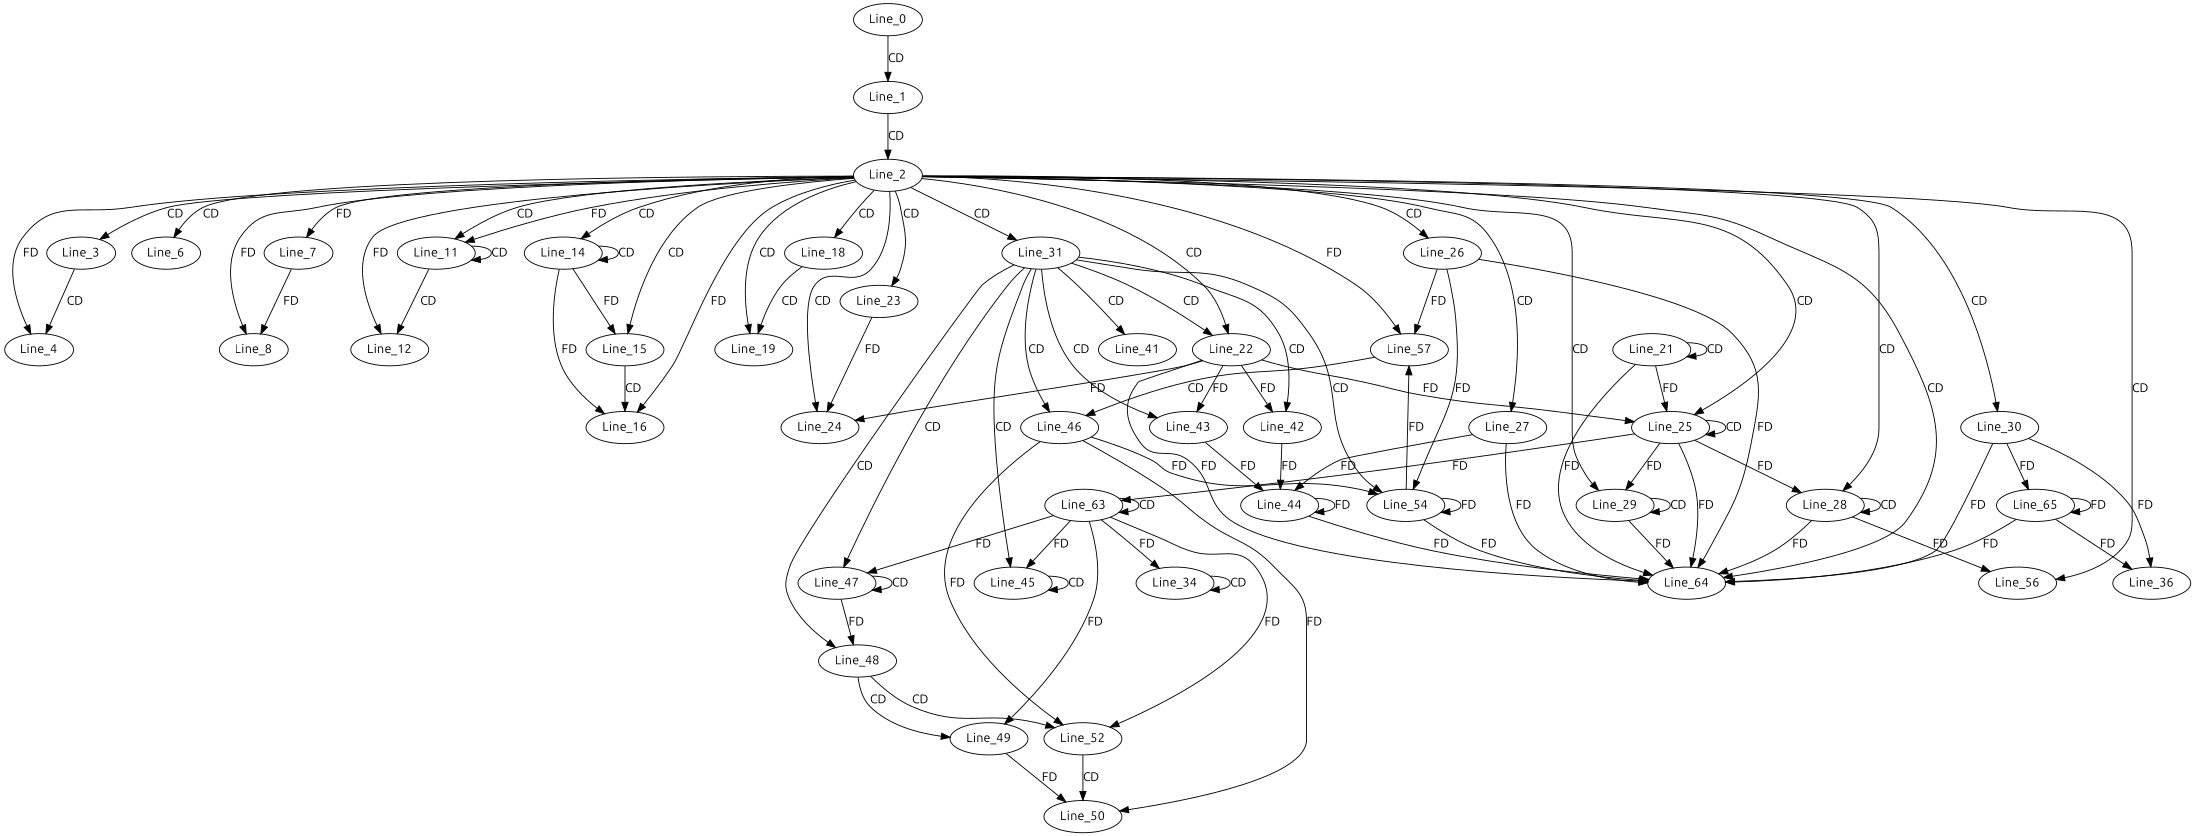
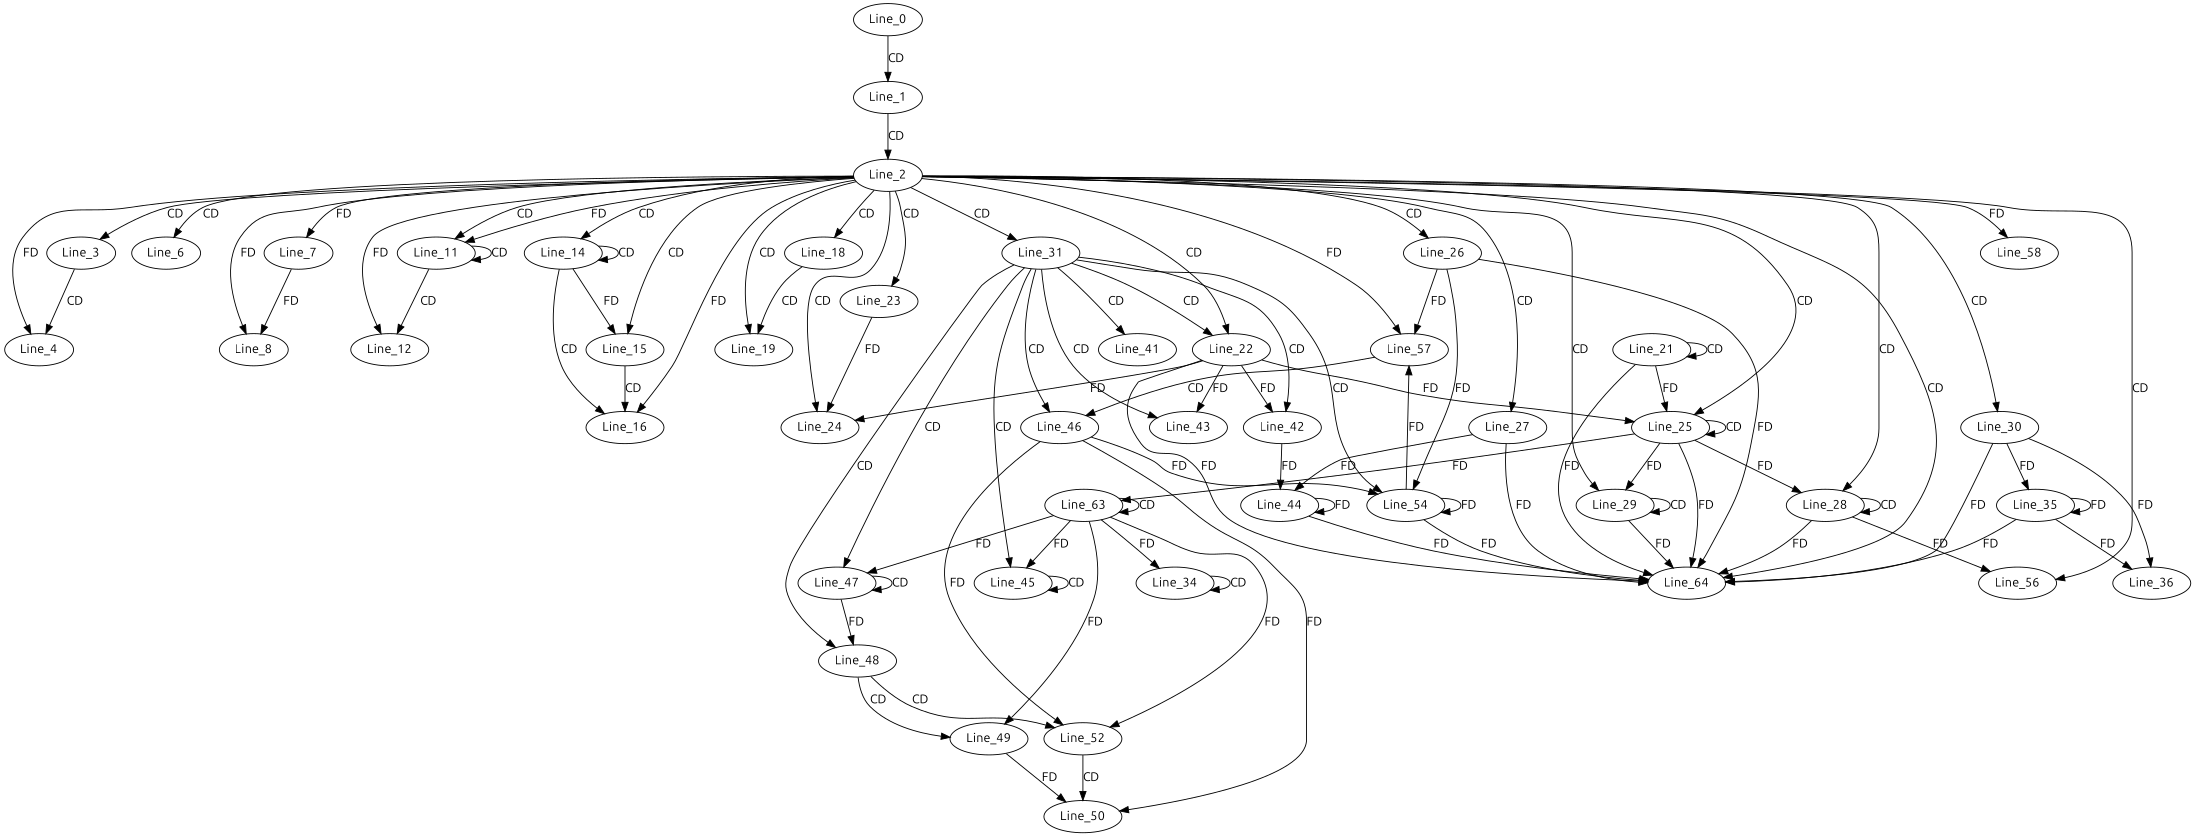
node "Line_58": added
edge "Line_14" -> "Line_16": label "FD" -> "CD"
edge "Line_43" -> "Line_44": removed, label "FD"
node "Line_65": label "Line_65" -> "Line_35"
